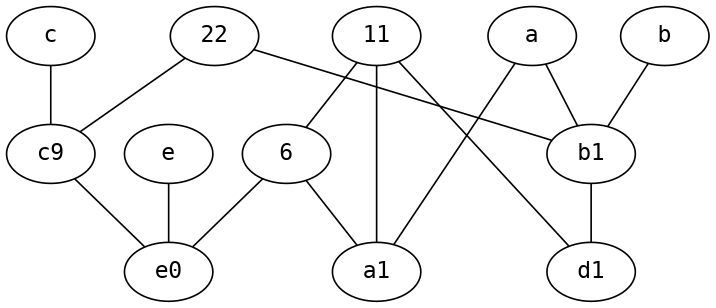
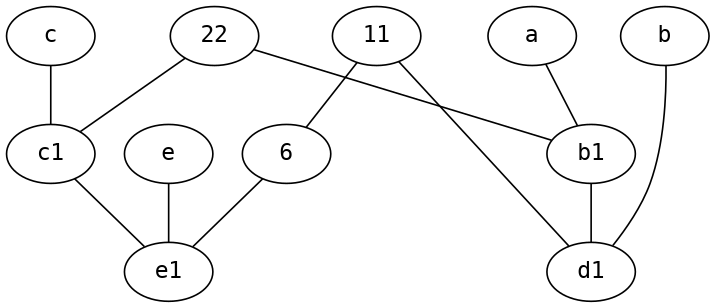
edge "b" -- "b1": now "b" -- "d1"
node "c9": label "c9" -> "c1"
node "e0": label "e0" -> "e1"
node "a1": removed
